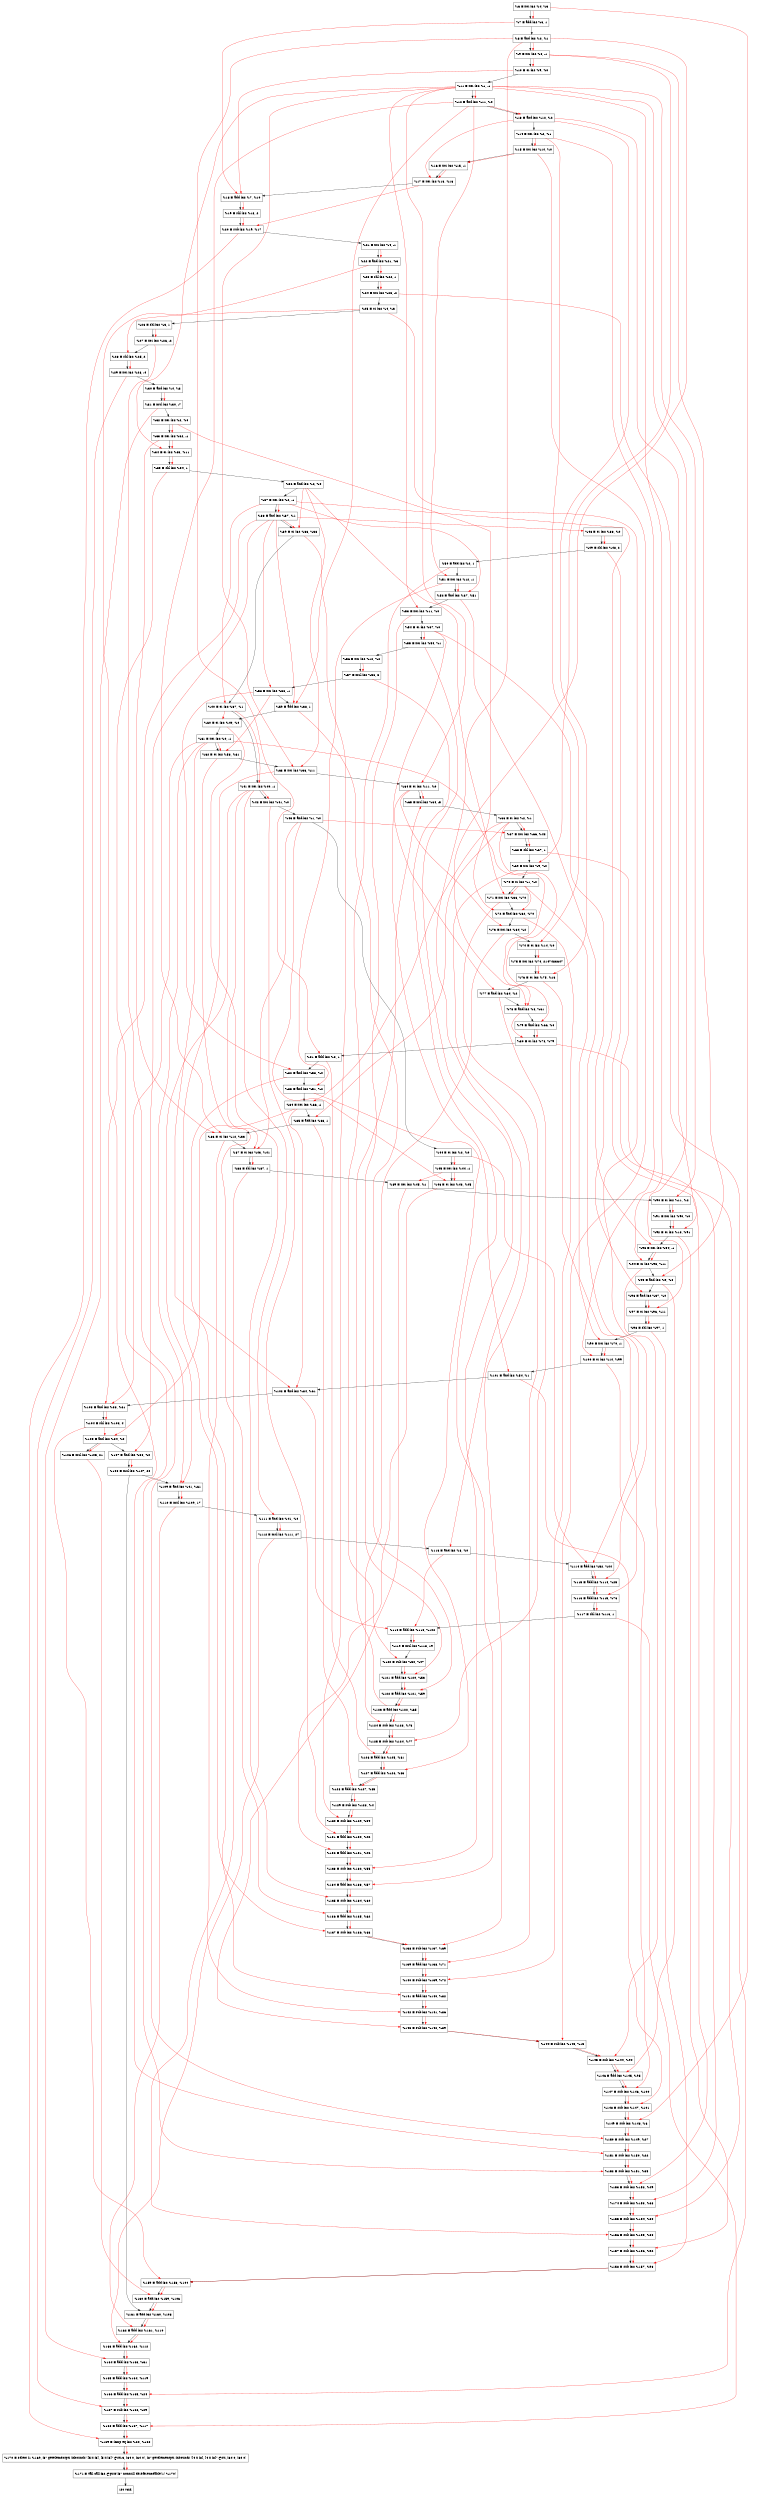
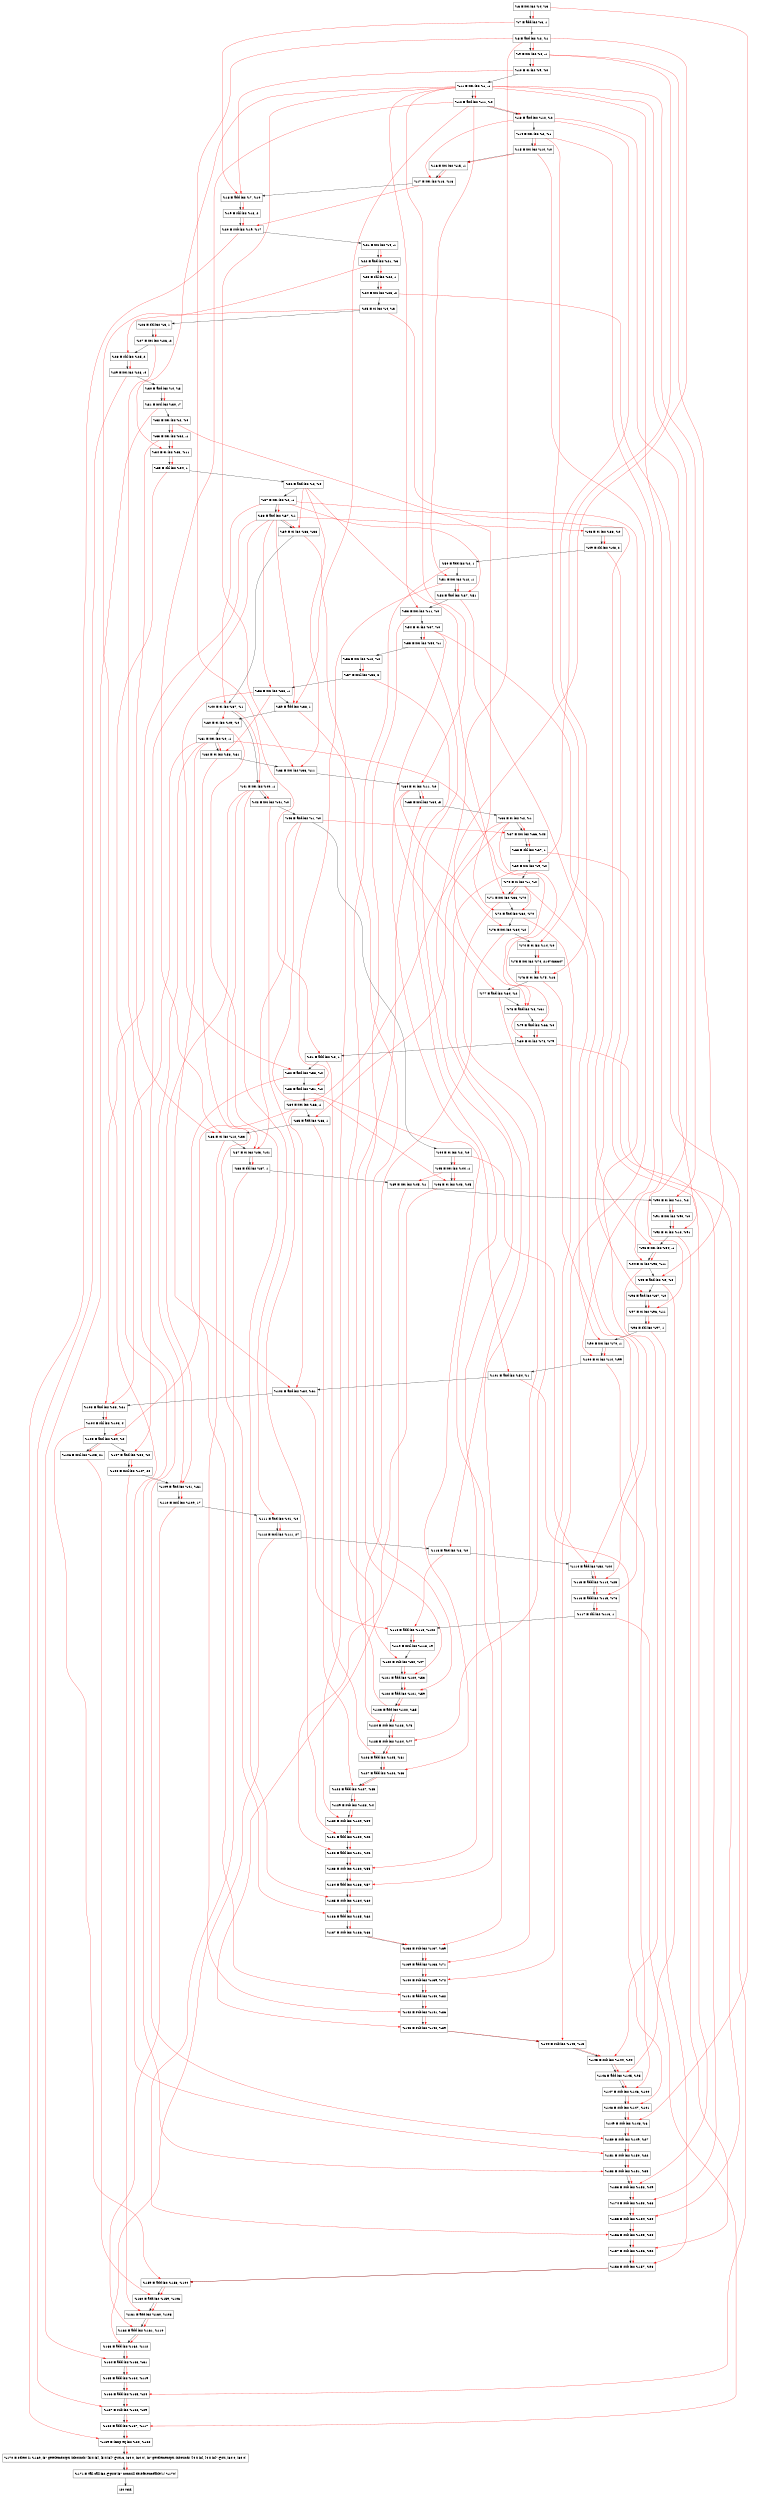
edge "%63 = xor i32 %36, %11" -> "%137 = sub i32 %136, %63": removed
edge "%104 = shl i32 %103, 4" -> "%105 = and i32 %84, %0": color red -> black
edge "%108 = mul i32 %107, 20" -> "%161 = add i32 %160, %108": color black -> red
